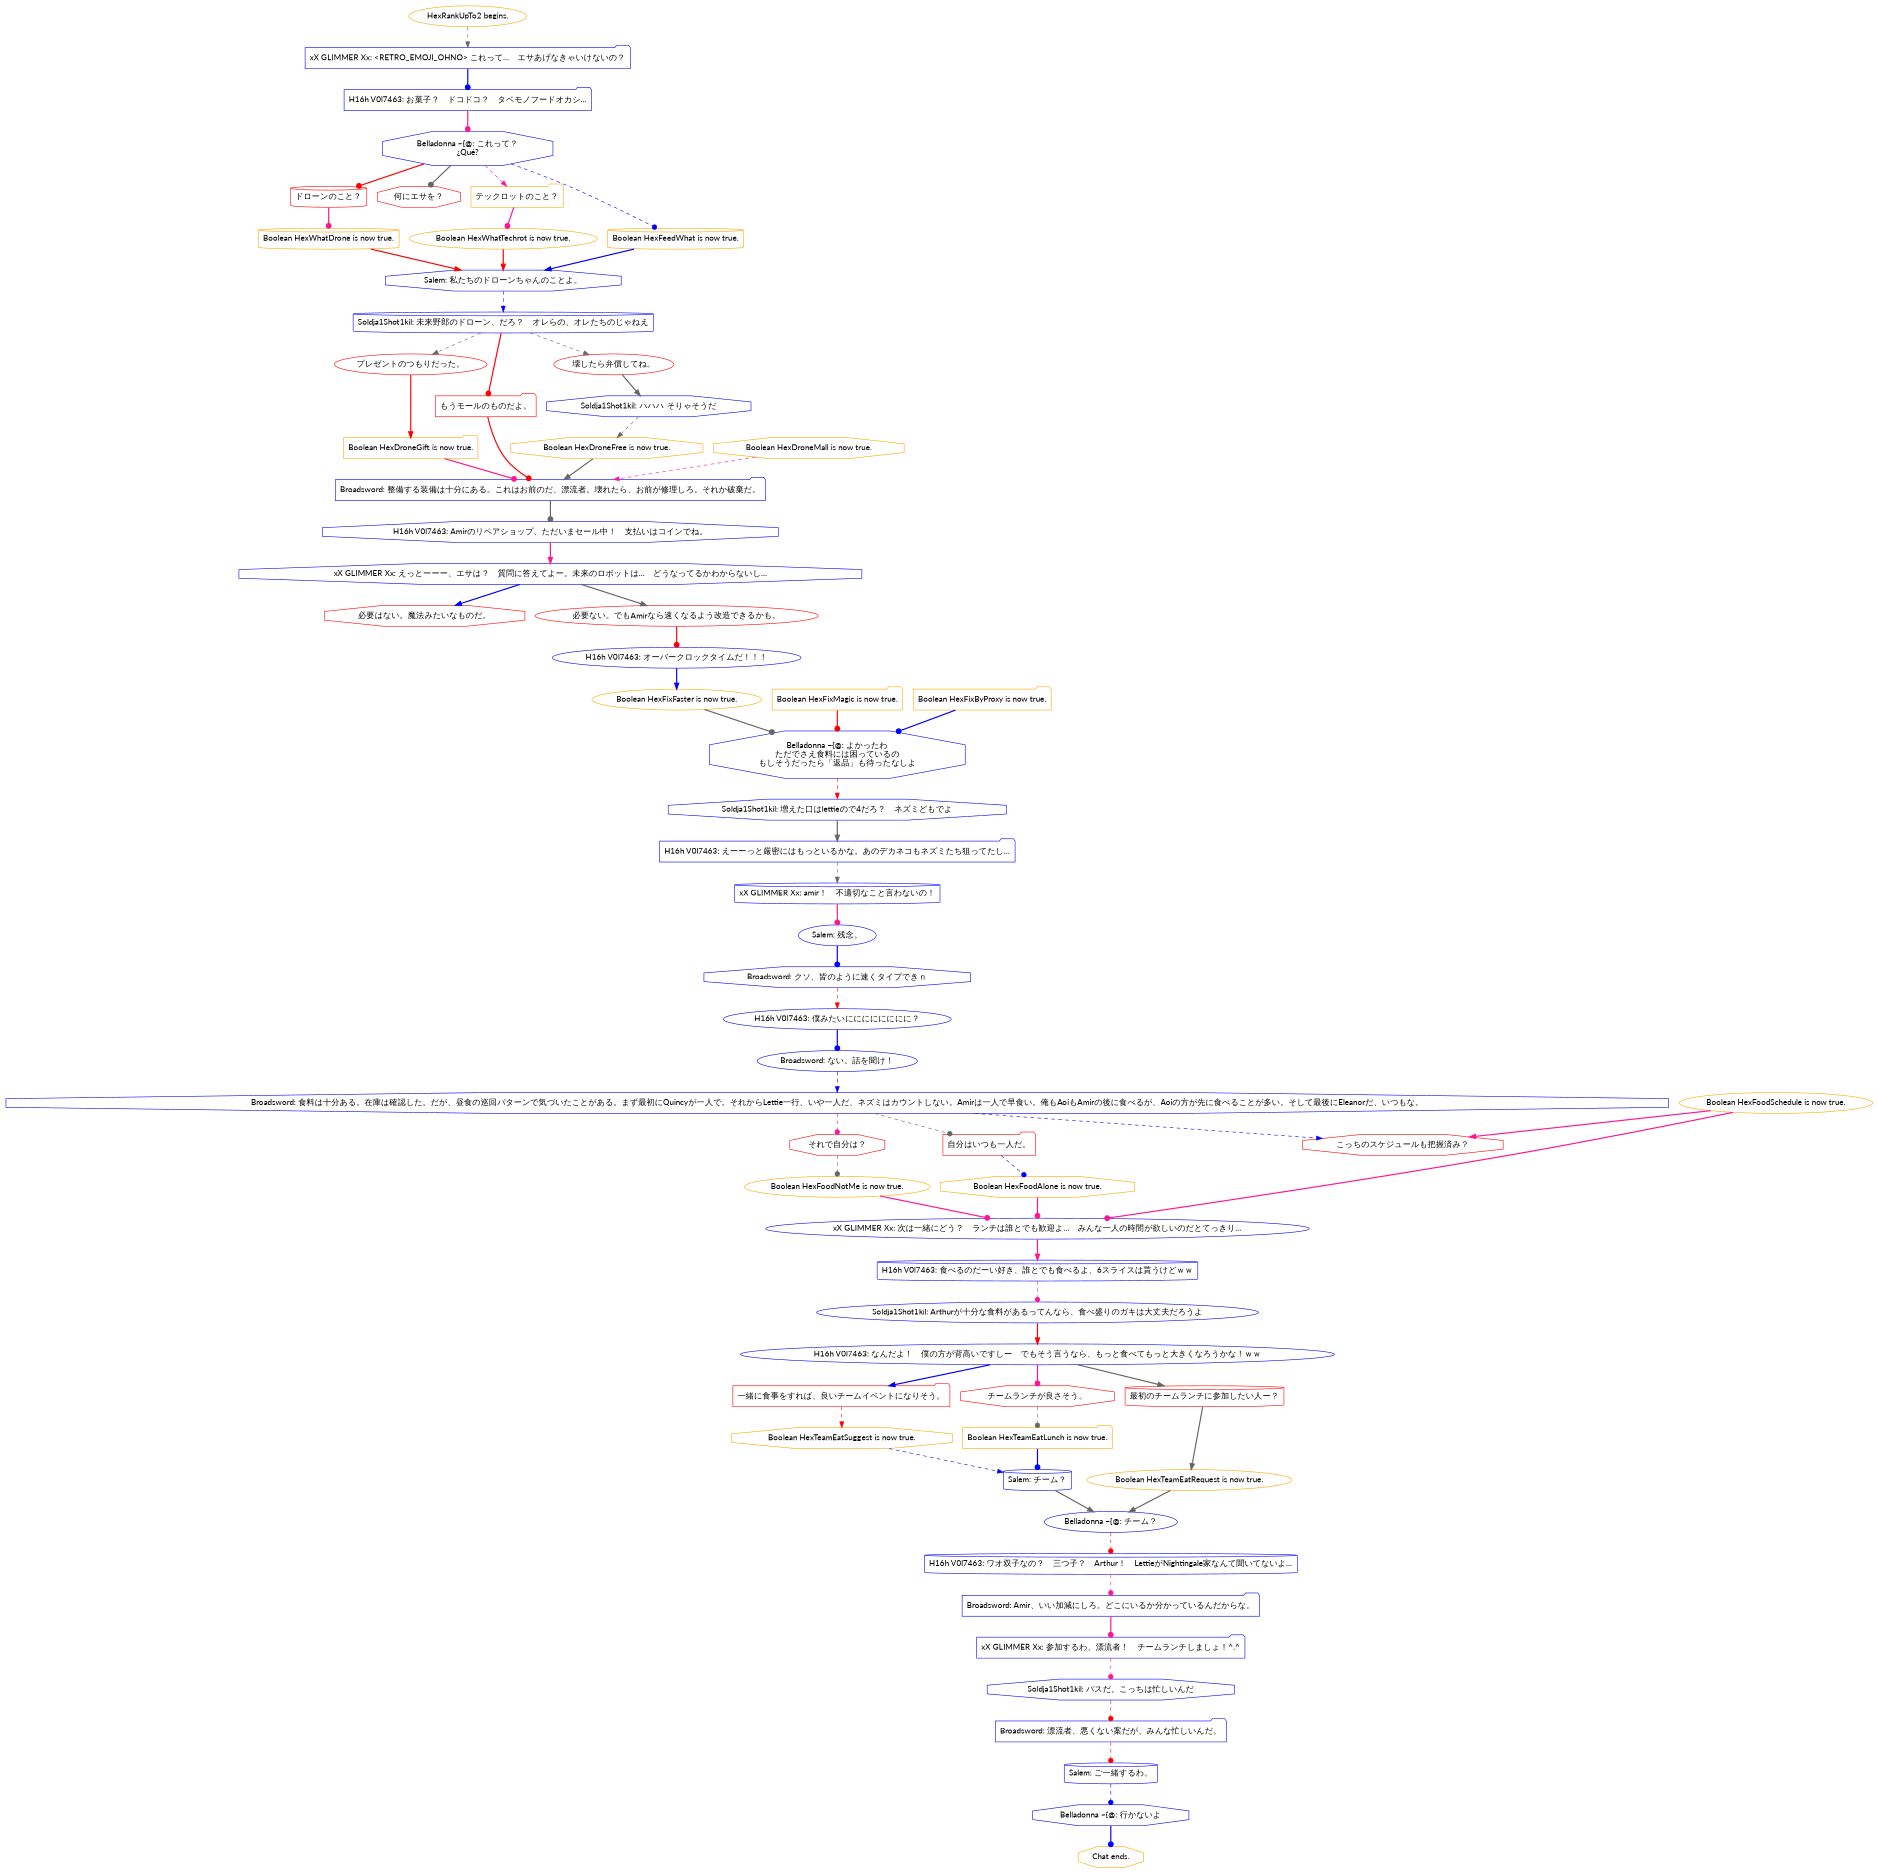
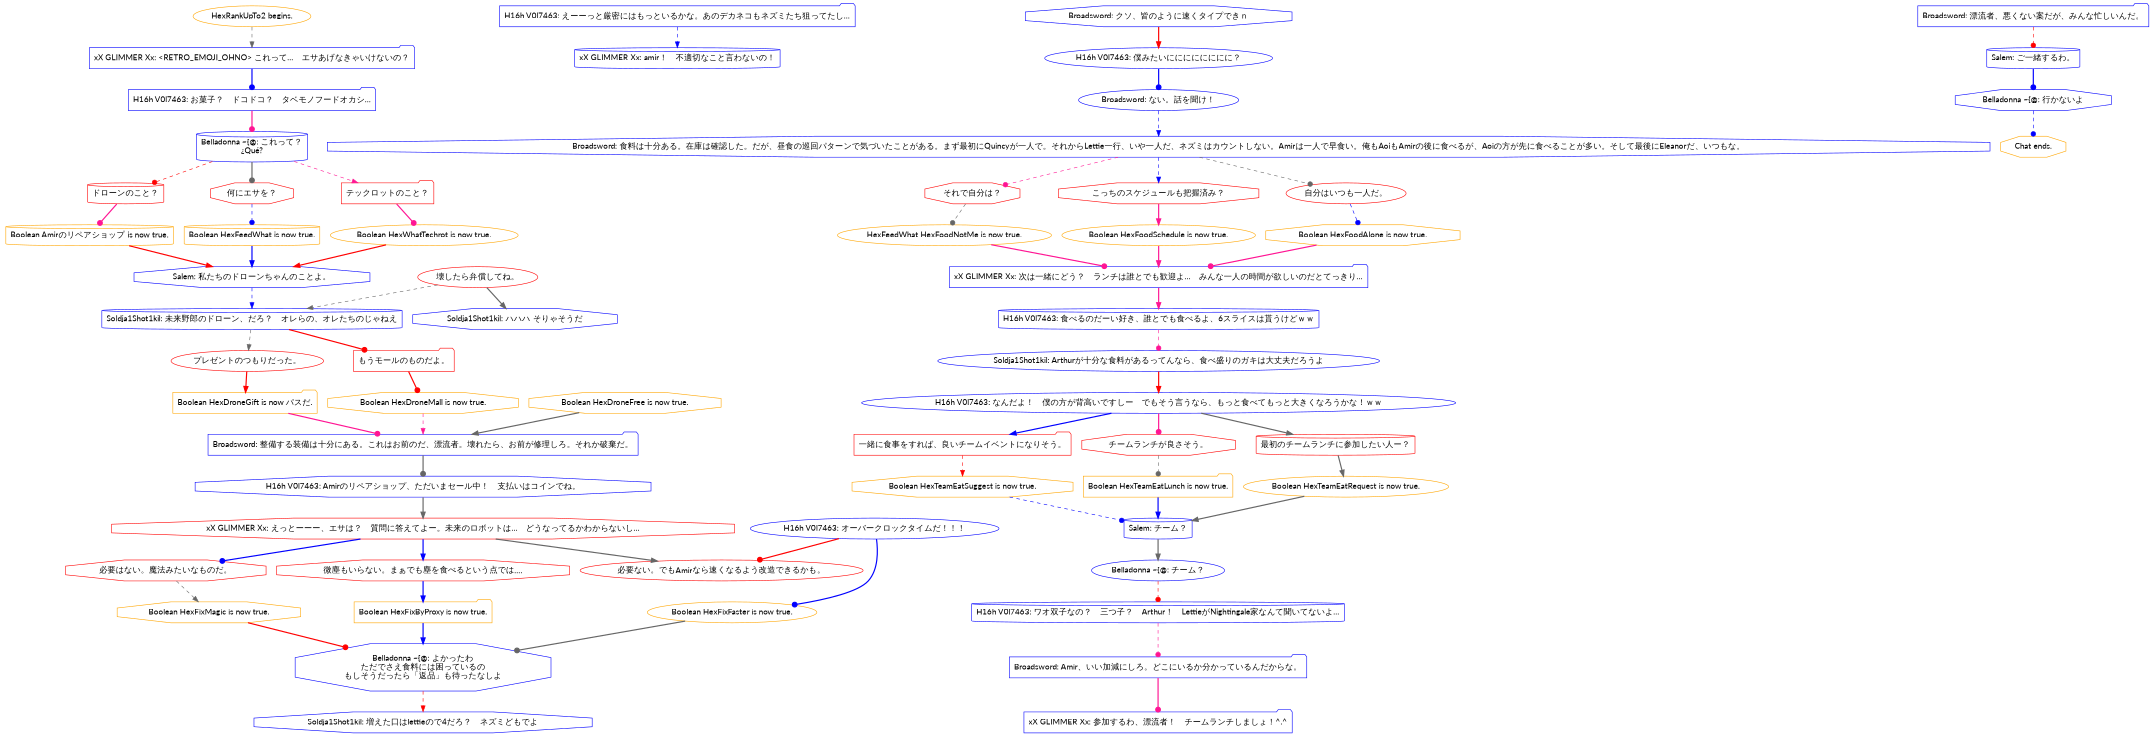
node "Belladonna ~{@: これって？ ¿Qué?": shape octagon -> cylinder
edge "Belladonna ~{@: これって？ ¿Qué?" -> "ドローンのこと？": style bold -> dashed
edge "Belladonna ~{@: これって？ ¿Qué?" -> "Boolean HexFeedWhat is now true.": now "何にエサを？" -> "Boolean HexFeedWhat is now true."
node "テックロットのこと？": color orange -> red
node "Boolean HexWhatDrone is now true.": label "Boolean HexWhatDrone is now true." -> "Boolean Amirのリペアショップ is now true."
edge "Soldja1Shot1kil: 未来野郎のドローン、だろ？　オレらの、オレたちのじゃねえ" -> "壊したら弁償してね。": reversed
edge "Soldja1Shot1kil: ハハハ そりゃそうだ" -> "Boolean HexDroneFree is now true.": removed
node "Boolean HexDroneGift is now true.": label "Boolean HexDroneGift is now true." -> "Boolean HexDroneGift is now パスだ."
edge "もうモールのものだよ。" -> "Broadsword: 整備する装備は十分にある。これはお前のだ、漂流者。壊れたら、お前が修理しろ。それか破棄だ。": now "もうモールのものだよ。" -> "Boolean HexDroneMall is now true."
edge "H16h V0l7463: Amirのリペアショップ、ただいまセール中！　支払いはコインでね。" -> "xX GLIMMER Xx: えっとーーー、エサは？　質問に答えてよー。未来のロボットは…　どうなってるかわからないし…": color deeppink -> gray40
node "微塵もいらない。まぁでも塵を食べるという点では….": added
node "xX GLIMMER Xx: えっとーーー、エサは？　質問に答えてよー。未来のロボットは…　どうなってるかわからないし…": color blue -> red
edge "必要はない。魔法みたいなものだ。" -> "Boolean HexFixMagic is now true.": added
edge "xX GLIMMER Xx: えっとーーー、エサは？　質問に答えてよー。未来のロボットは…　どうなってるかわからないし…" -> "必要はない。魔法みたいなものだ。": arrowhead normal -> dot
edge "必要ない。でもAmirなら速くなるよう改造できるかも。" -> "H16h V0l7463: オーバークロックタイムだ！！！": reversed
edge "H16h V0l7463: オーバークロックタイムだ！！！" -> "Boolean HexFixFaster is now true.": arrowhead normal -> dot
node "Boolean HexFixMagic is now true.": shape folder -> octagon
edge "Boolean HexFixByProxy is now true." -> "Belladonna ~{@: よかったわ ただでさえ食料には困っているの もしそうだったら「返品」も待ったなしよ": arrowhead dot -> normal
edge "Soldja1Shot1kil: 増えた口はlettieので4だろ？　ネズミどもでよ" -> "H16h V0l7463: えーーっと厳密にはもっといるかな。あのデカネコもネズミたち狙ってたし…": removed
edge "H16h V0l7463: えーーっと厳密にはもっといるかな。あのデカネコもネズミたち狙ってたし…" -> "xX GLIMMER Xx: amir！　不適切なこと言わないの！": color gray40 -> blue
node "Salem: 残念。": removed
edge "Broadsword: クソ、皆のように速くタイプできｎ" -> "H16h V0l7463: 僕みたいにににににににに？": style dashed -> bold
edge "Boolean HexFoodSchedule is now true." -> "こっちのスケジュールも把握済み？": reversed
node "自分はいつも一人だ。": shape folder -> ellipse
edge "Boolean HexFoodSchedule is now true." -> "xX GLIMMER Xx: 次は一緒にどう？　ランチは誰とでも歓迎よ…　みんな一人の時間が欲しいのだとてっきり…": arrowhead dot -> normal
node "Boolean HexFoodNotMe is now true.": label "Boolean HexFoodNotMe is now true." -> "HexFeedWhat HexFoodNotMe is now true."
node "xX GLIMMER Xx: 次は一緒にどう？　ランチは誰とでも歓迎よ…　みんな一人の時間が欲しいのだとてっきり…": shape ellipse -> folder
edge "Boolean HexTeamEatLunch is now true." -> "Salem: チーム？": arrowhead dot -> normal
edge "Boolean HexTeamEatSuggest is now true." -> "Salem: チーム？": arrowhead normal -> dot
edge "Boolean HexTeamEatRequest is now true." -> "Belladonna ~{@: チーム？": now "Boolean HexTeamEatRequest is now true." -> "Salem: チーム？"
node "Soldja1Shot1kil: パスだ。こっちは忙しいんだ": removed
edge "Salem: ご一緒するわ。" -> "Belladonna ~{@: 行かないよ": style dashed -> bold
edge "Belladonna ~{@: 行かないよ" -> "Chat ends.": style bold -> dashed
